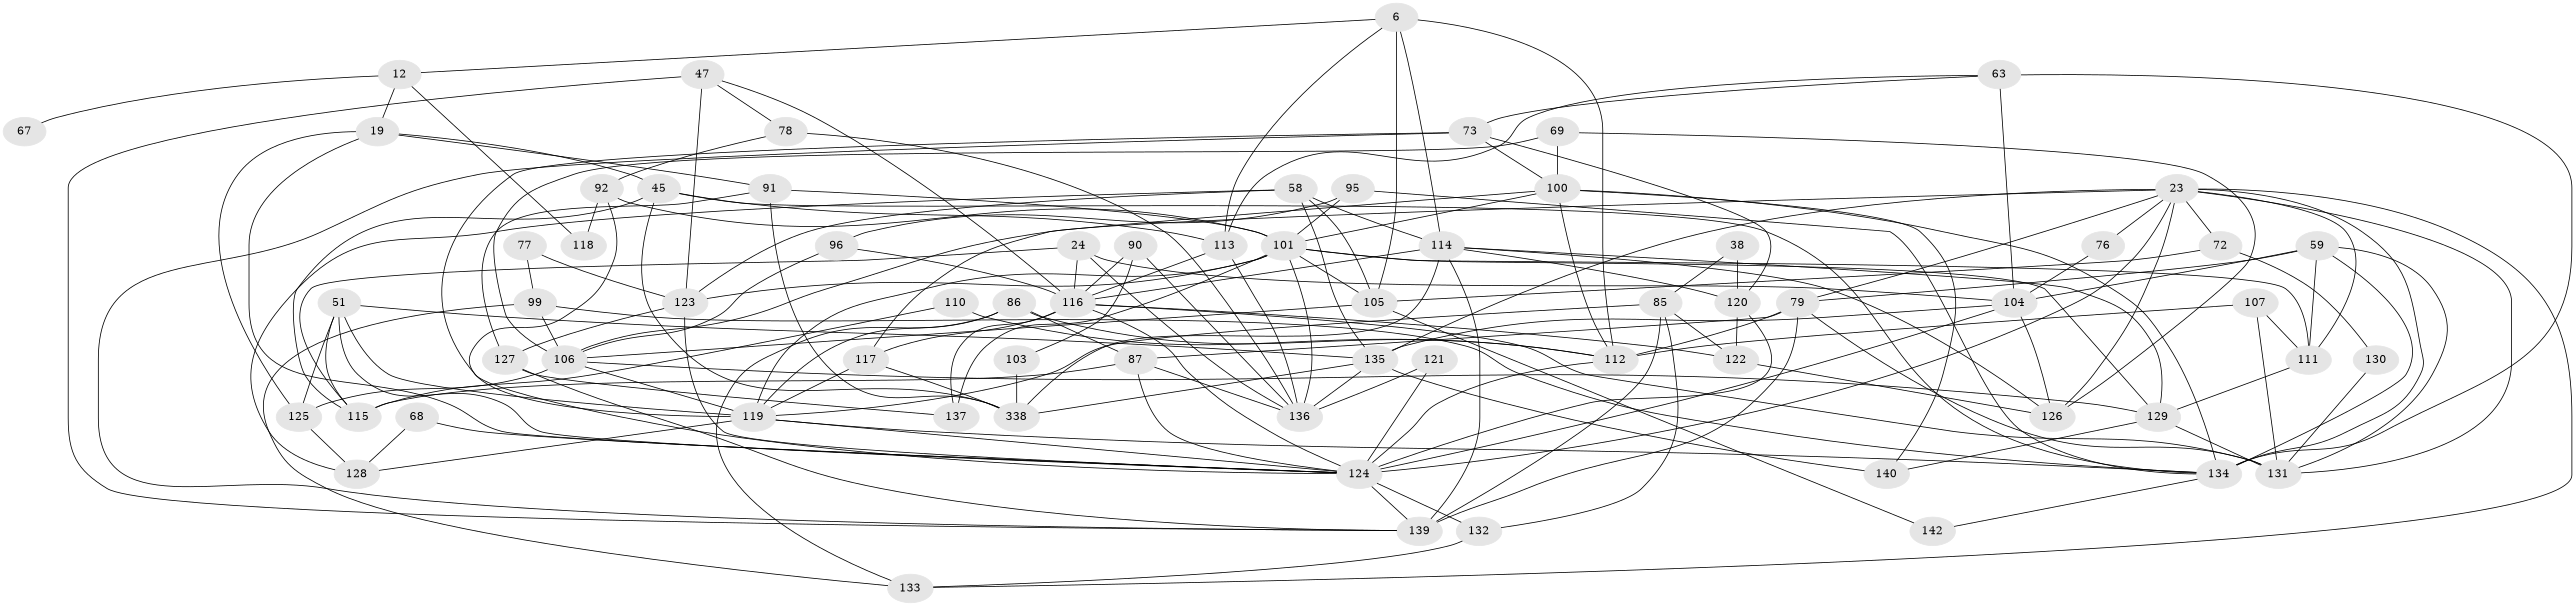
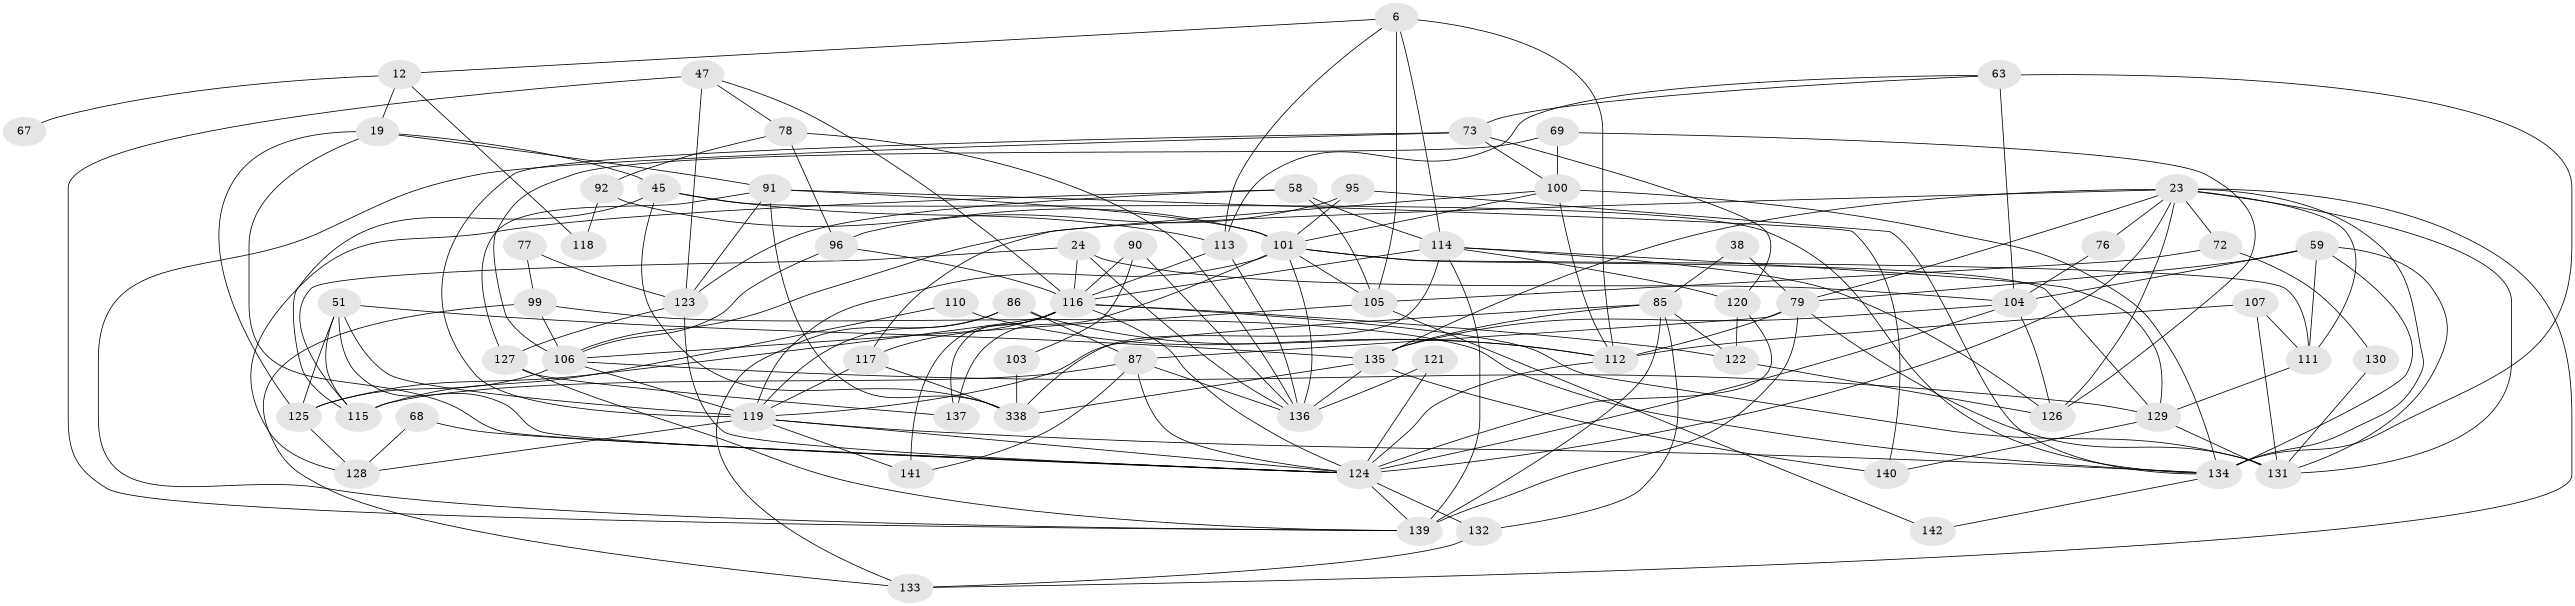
edge "78" -- "96": added
edge "100" -- "140": now "91" -- "140"
edge "38" -- "120": now "38" -- "79"
edge "101" -- "123": now "91" -- "123"
edge "58" -- "135": now "85" -- "135"
edge "116" -- "125": added
edge "92" -- "124": removed
node "141": added
